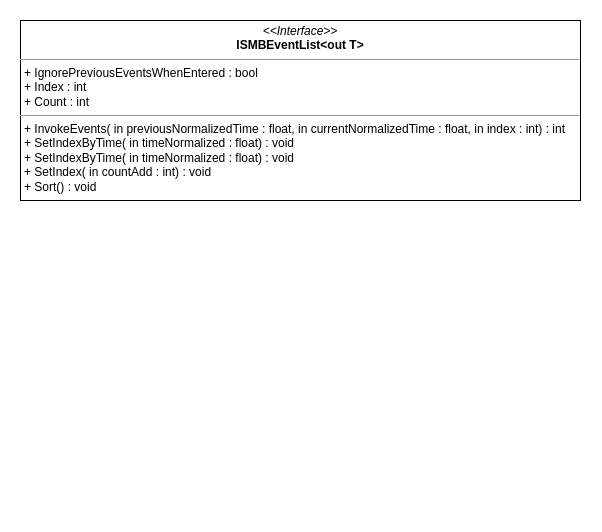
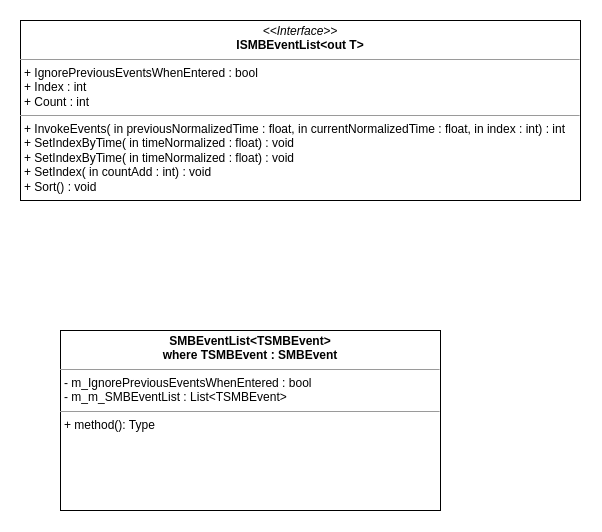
node "SMBEventList<TSMBEvent> where TSMBEvent : SMBEvent - m_IgnorePreviousEventsWhenEntered : bool - m_m_SMBEventList : List<TSMBEvent> + method(): Type": added
